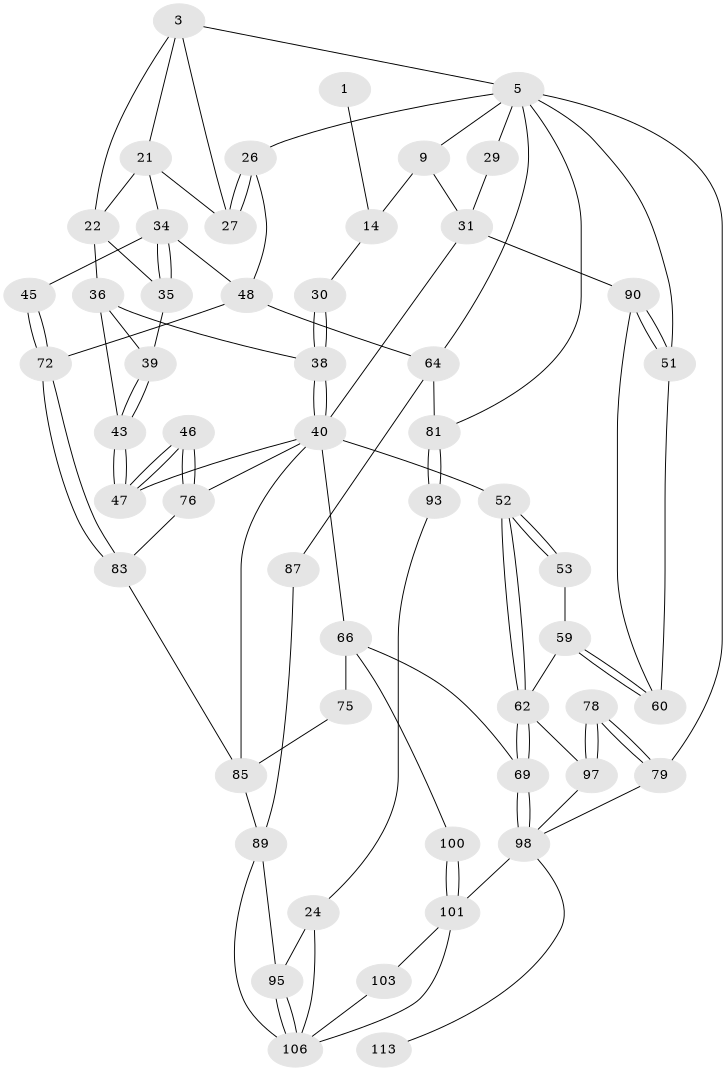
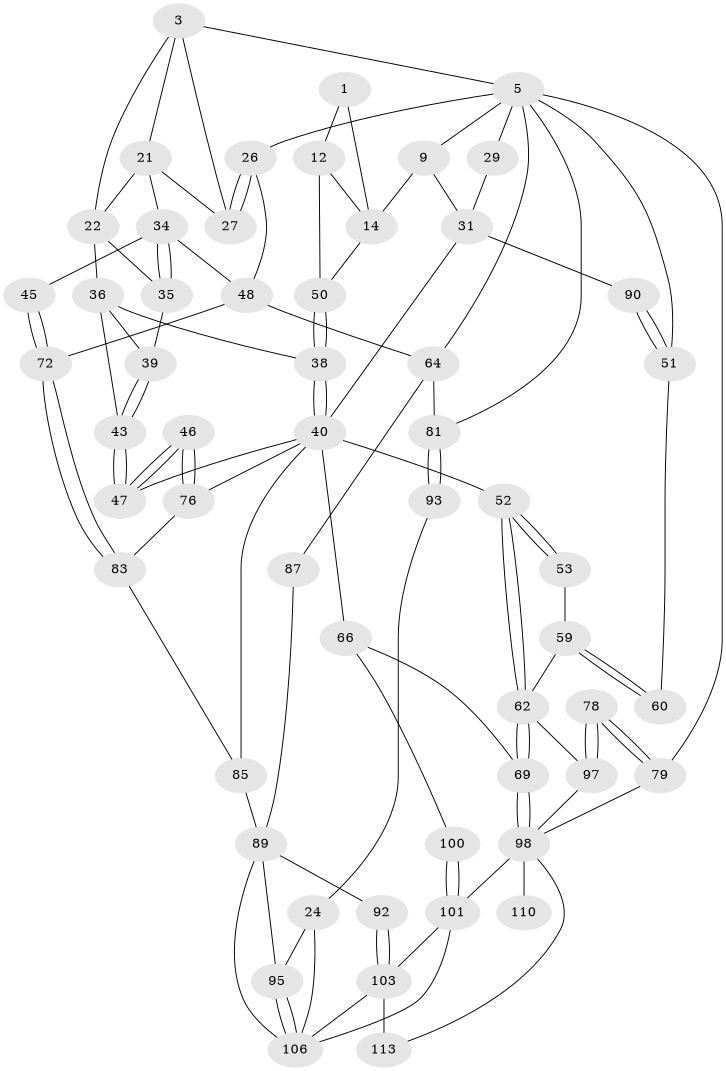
node "12": added
node "30": label "30" -> "50"
edge "90" -- "60": removed
node "75": removed
node "92": added
node "110": added
edge "103" -- "113": added
